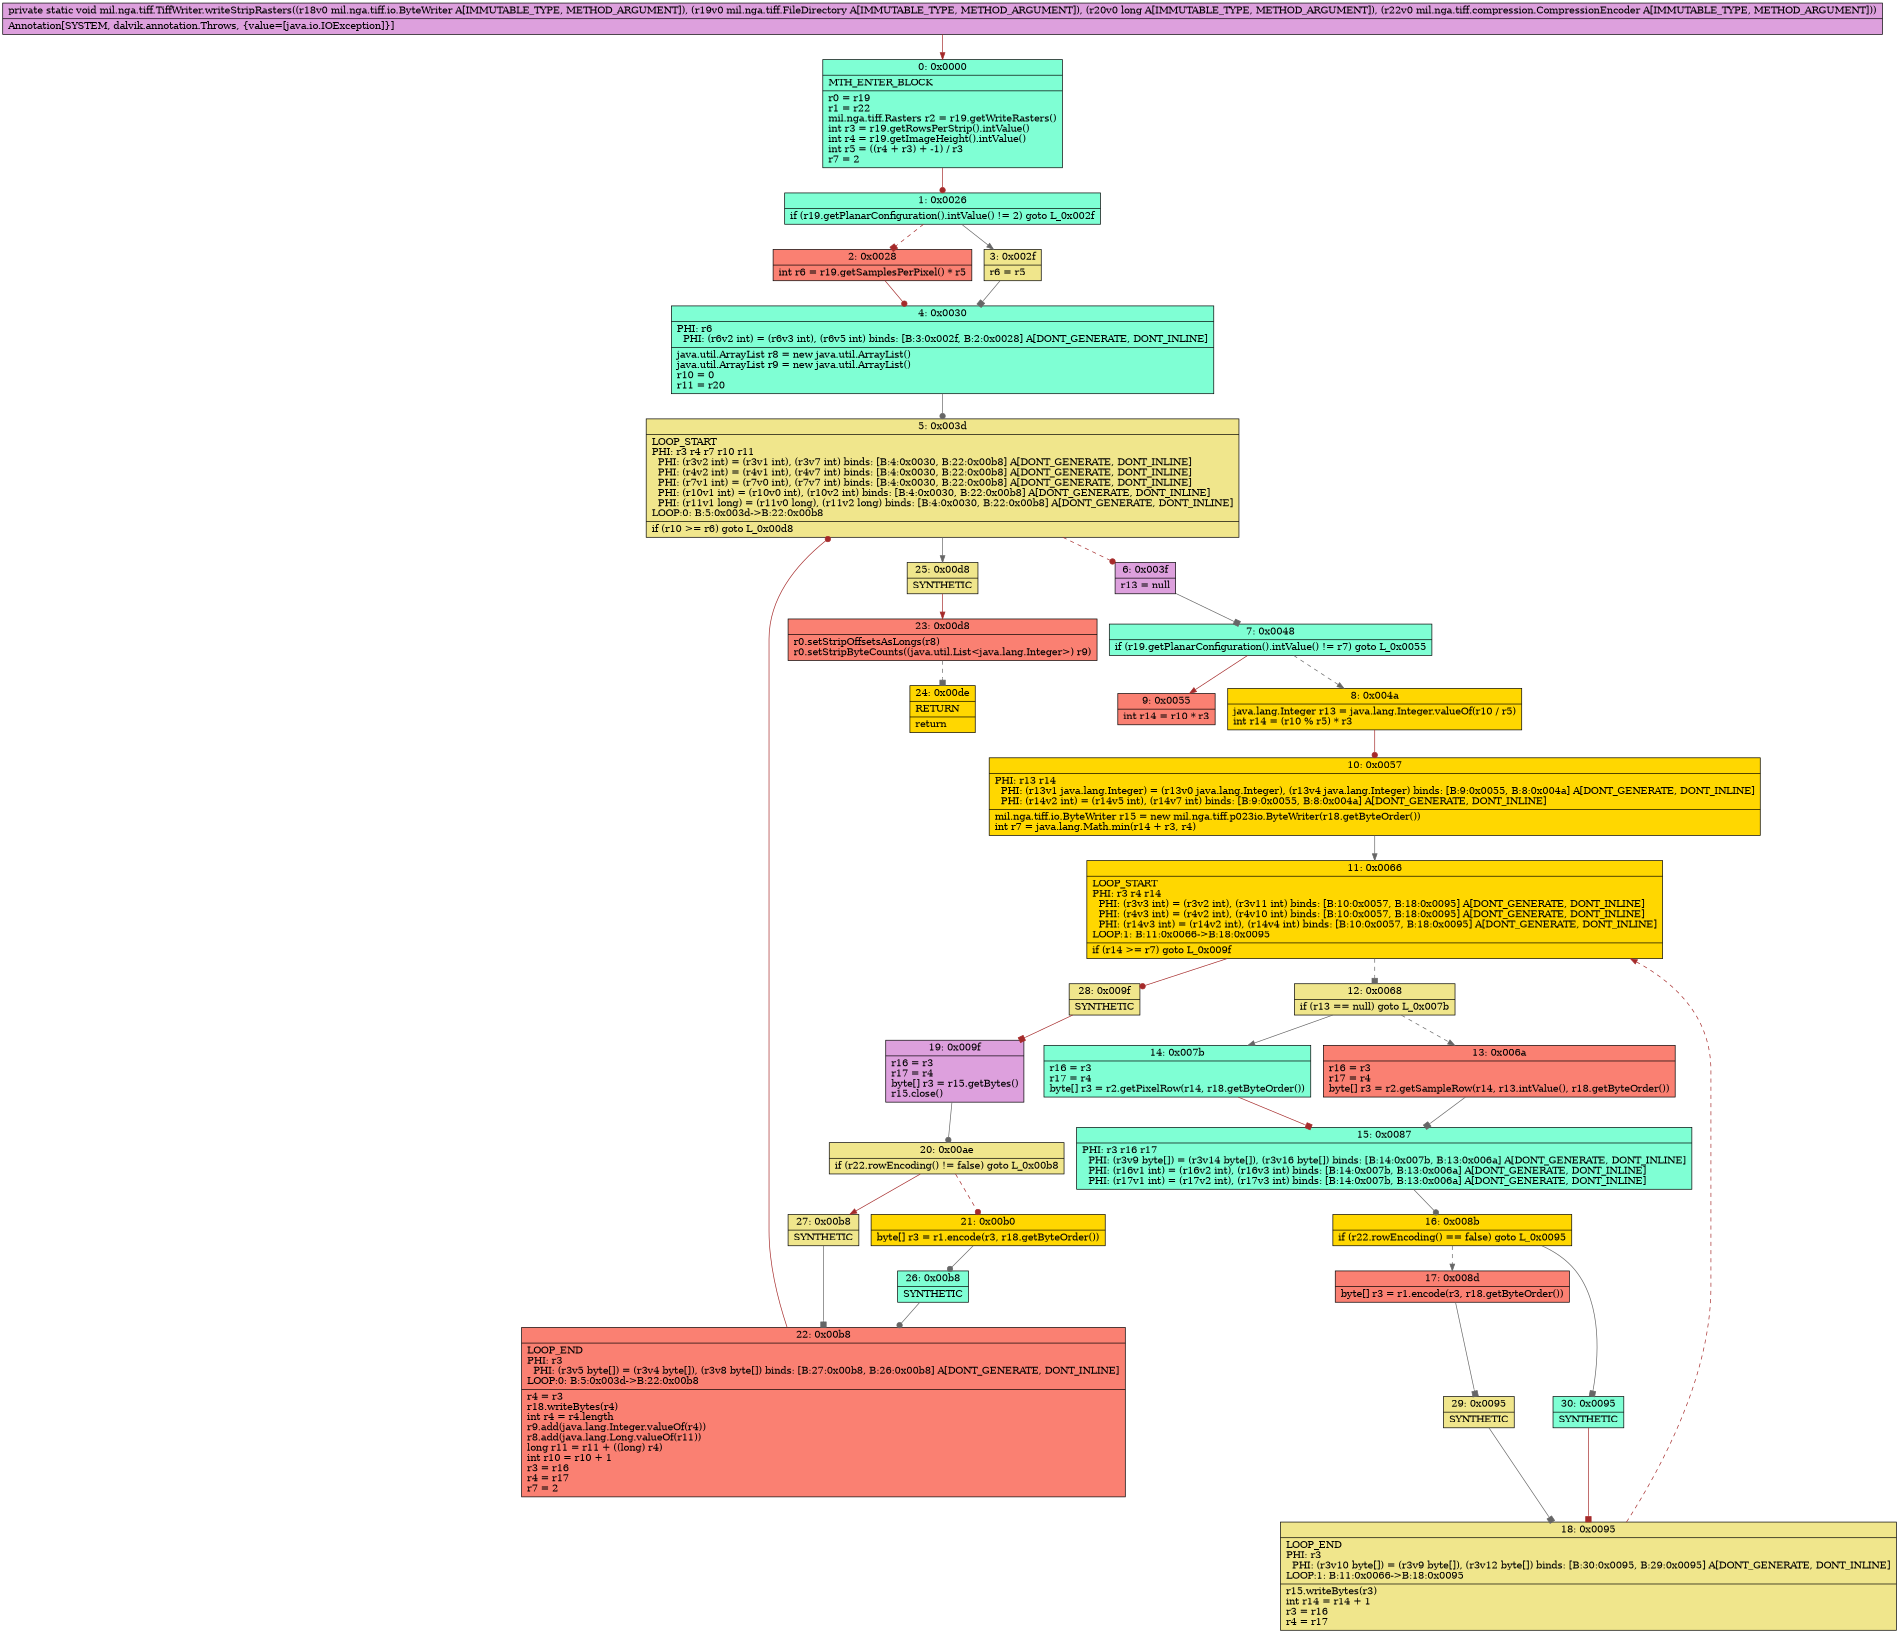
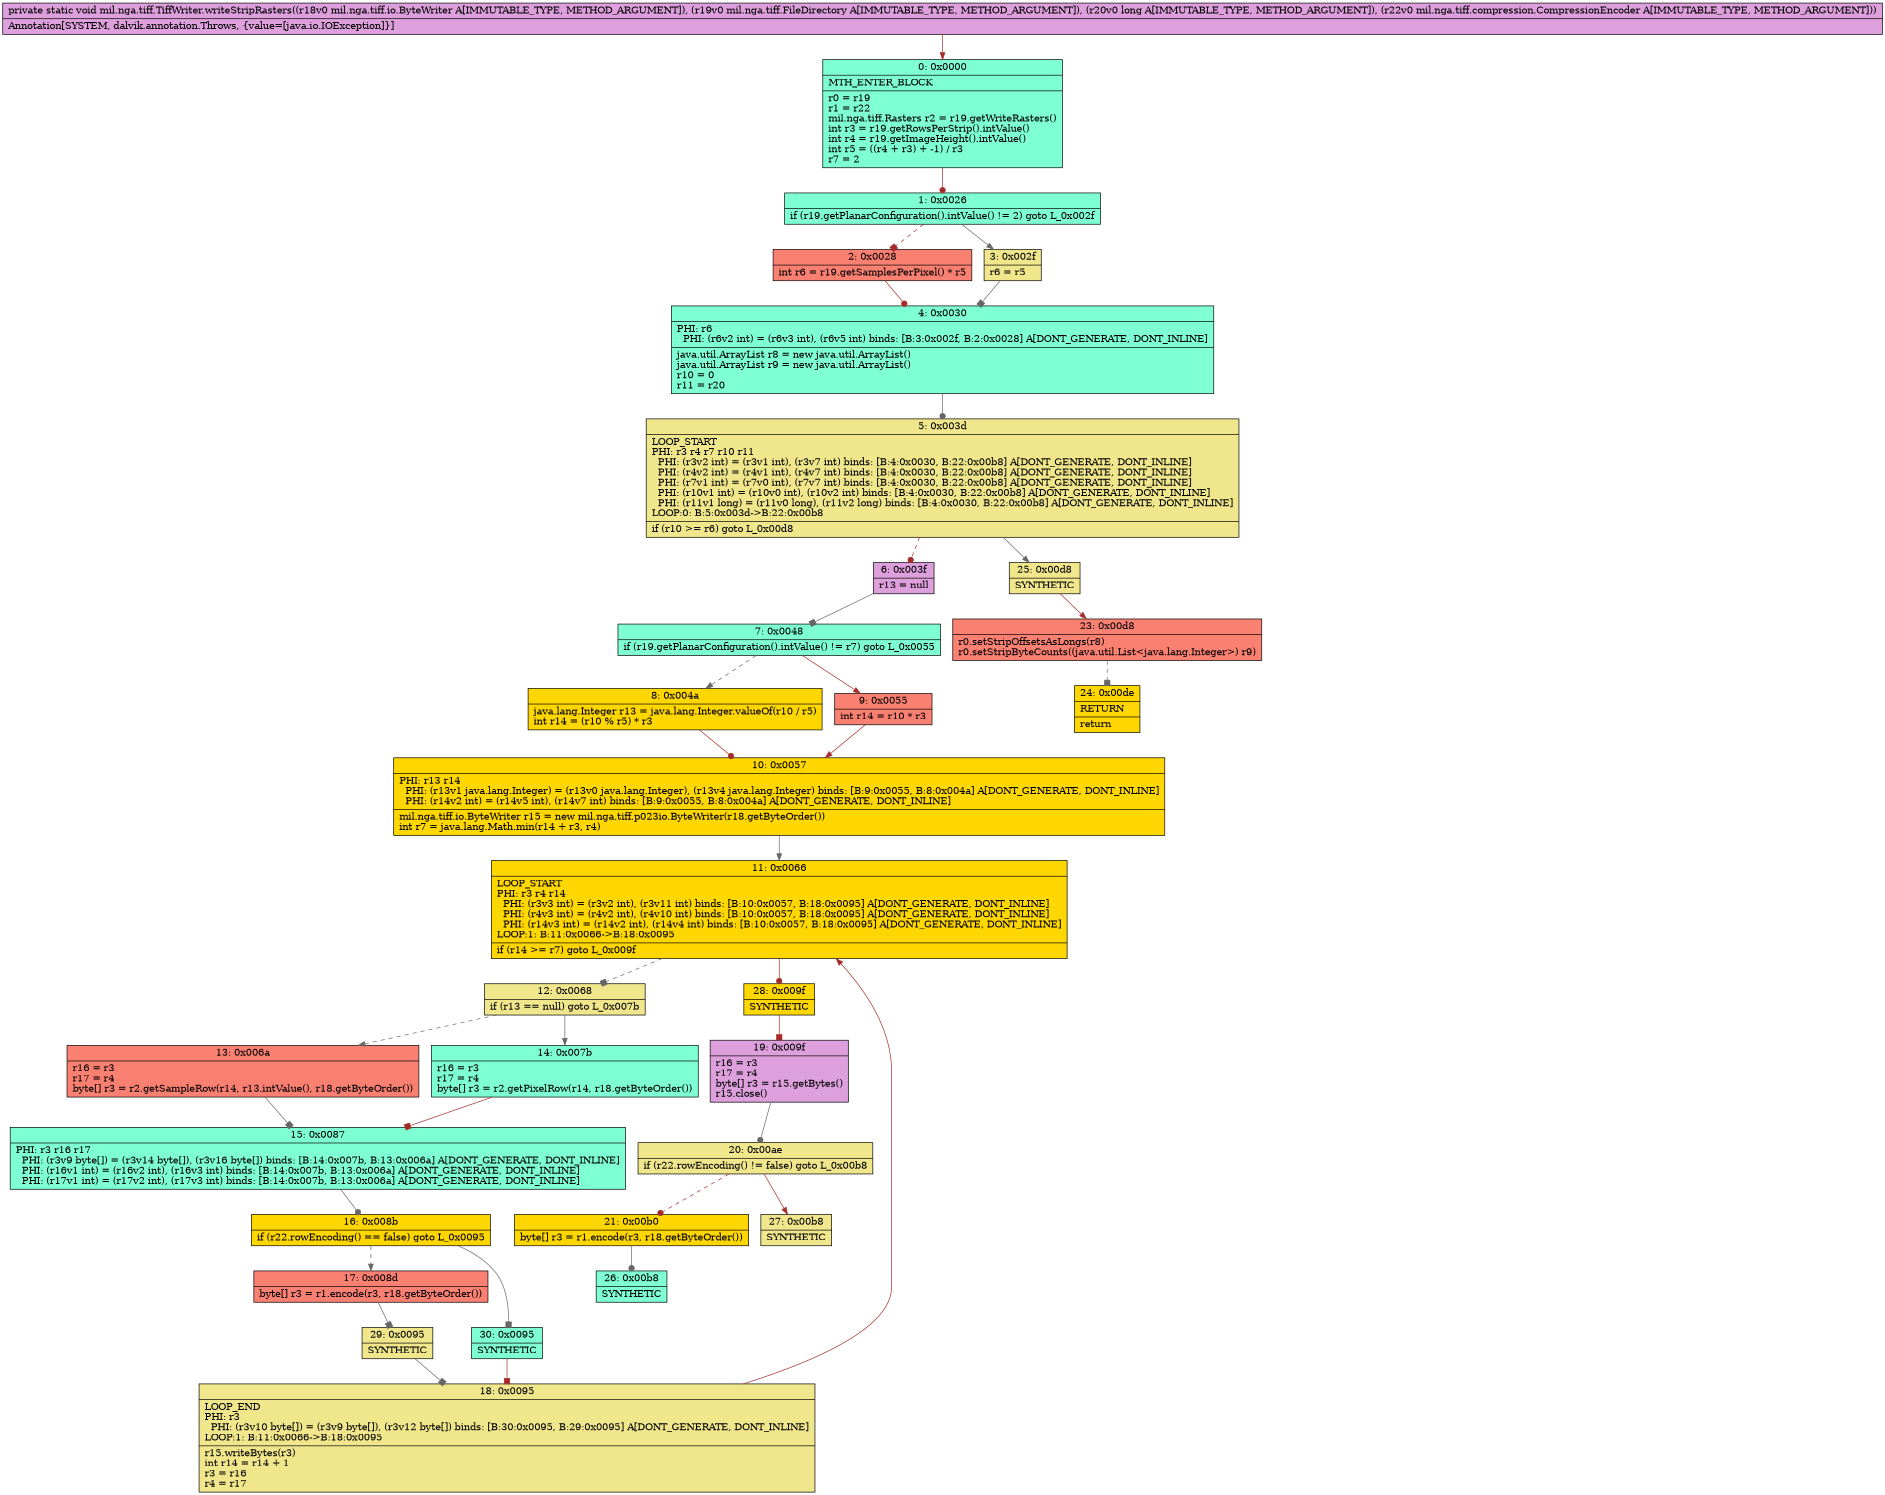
edge "9: 0x0055" -> "10: 0x0057": added
node "28: 0x009f": fillcolor khaki -> gold
edge "18: 0x0095" -> "11: 0x0066": style dashed -> solid
node "22: 0x00b8": removed
